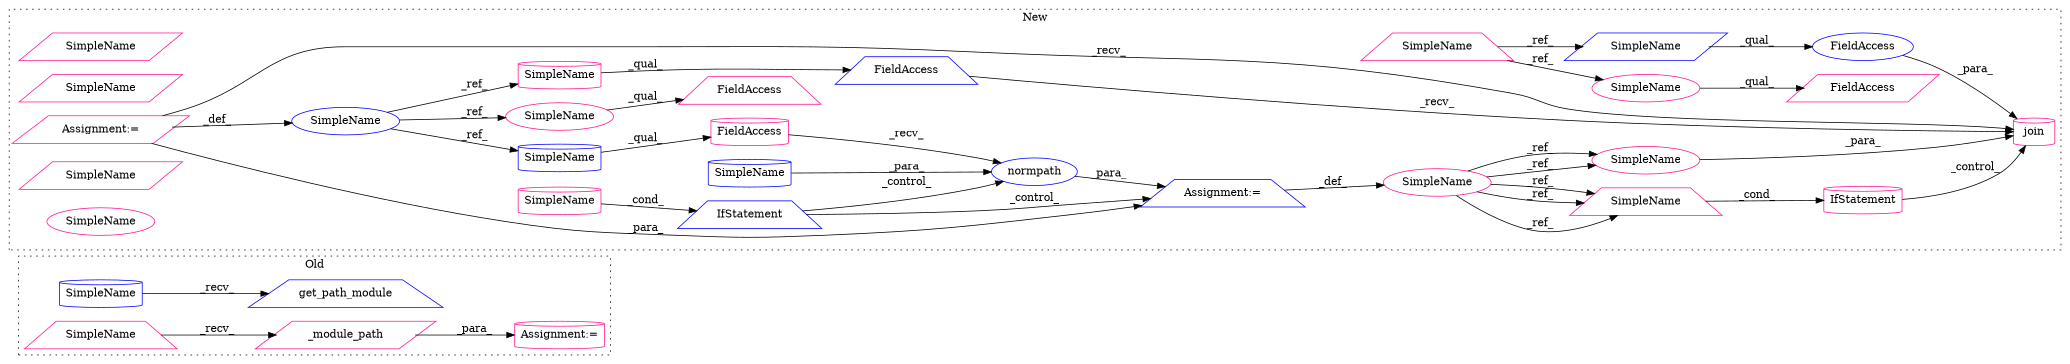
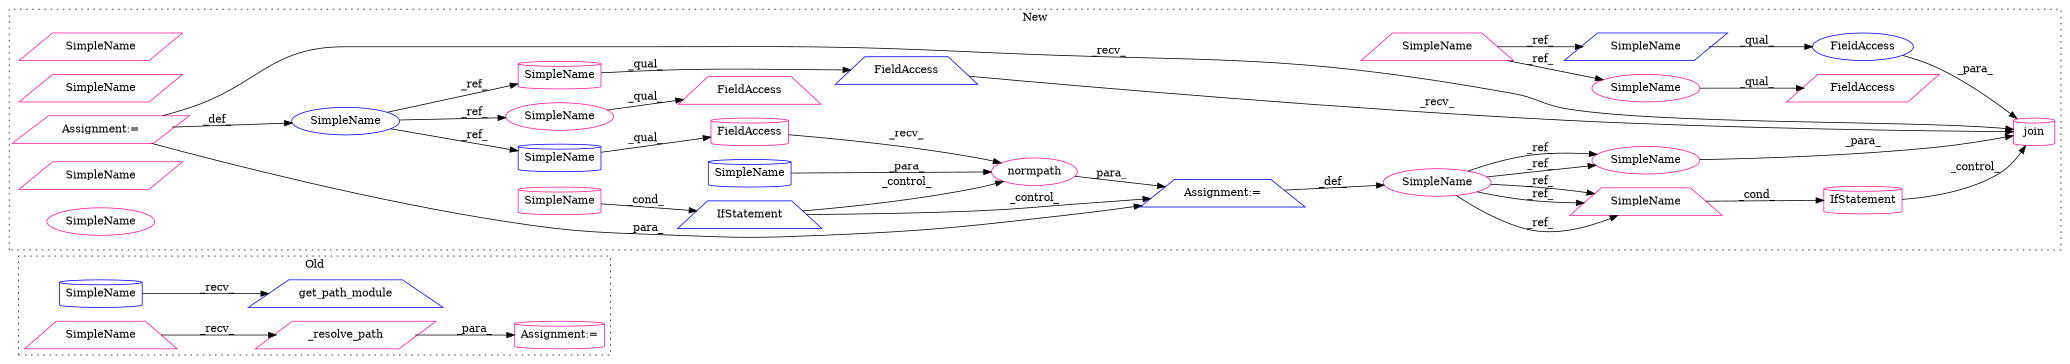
node "normpath": color blue -> deeppink
node "_module_path": label "_module_path" -> "_resolve_path"
